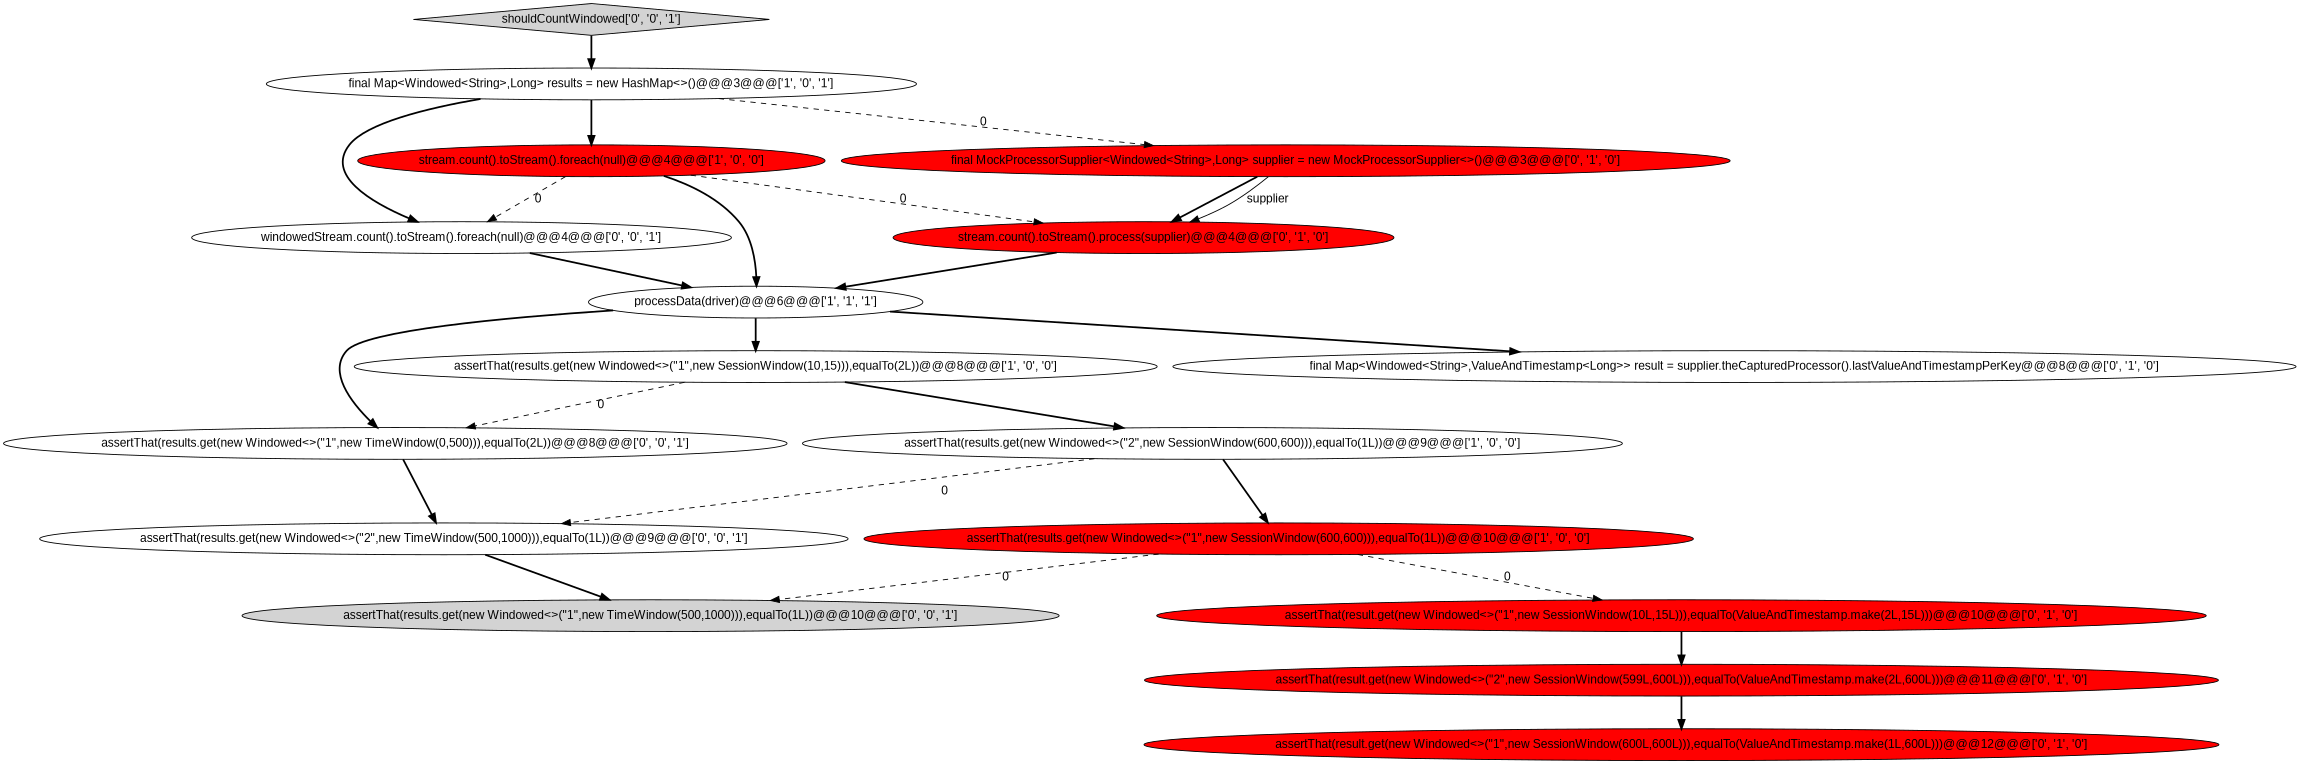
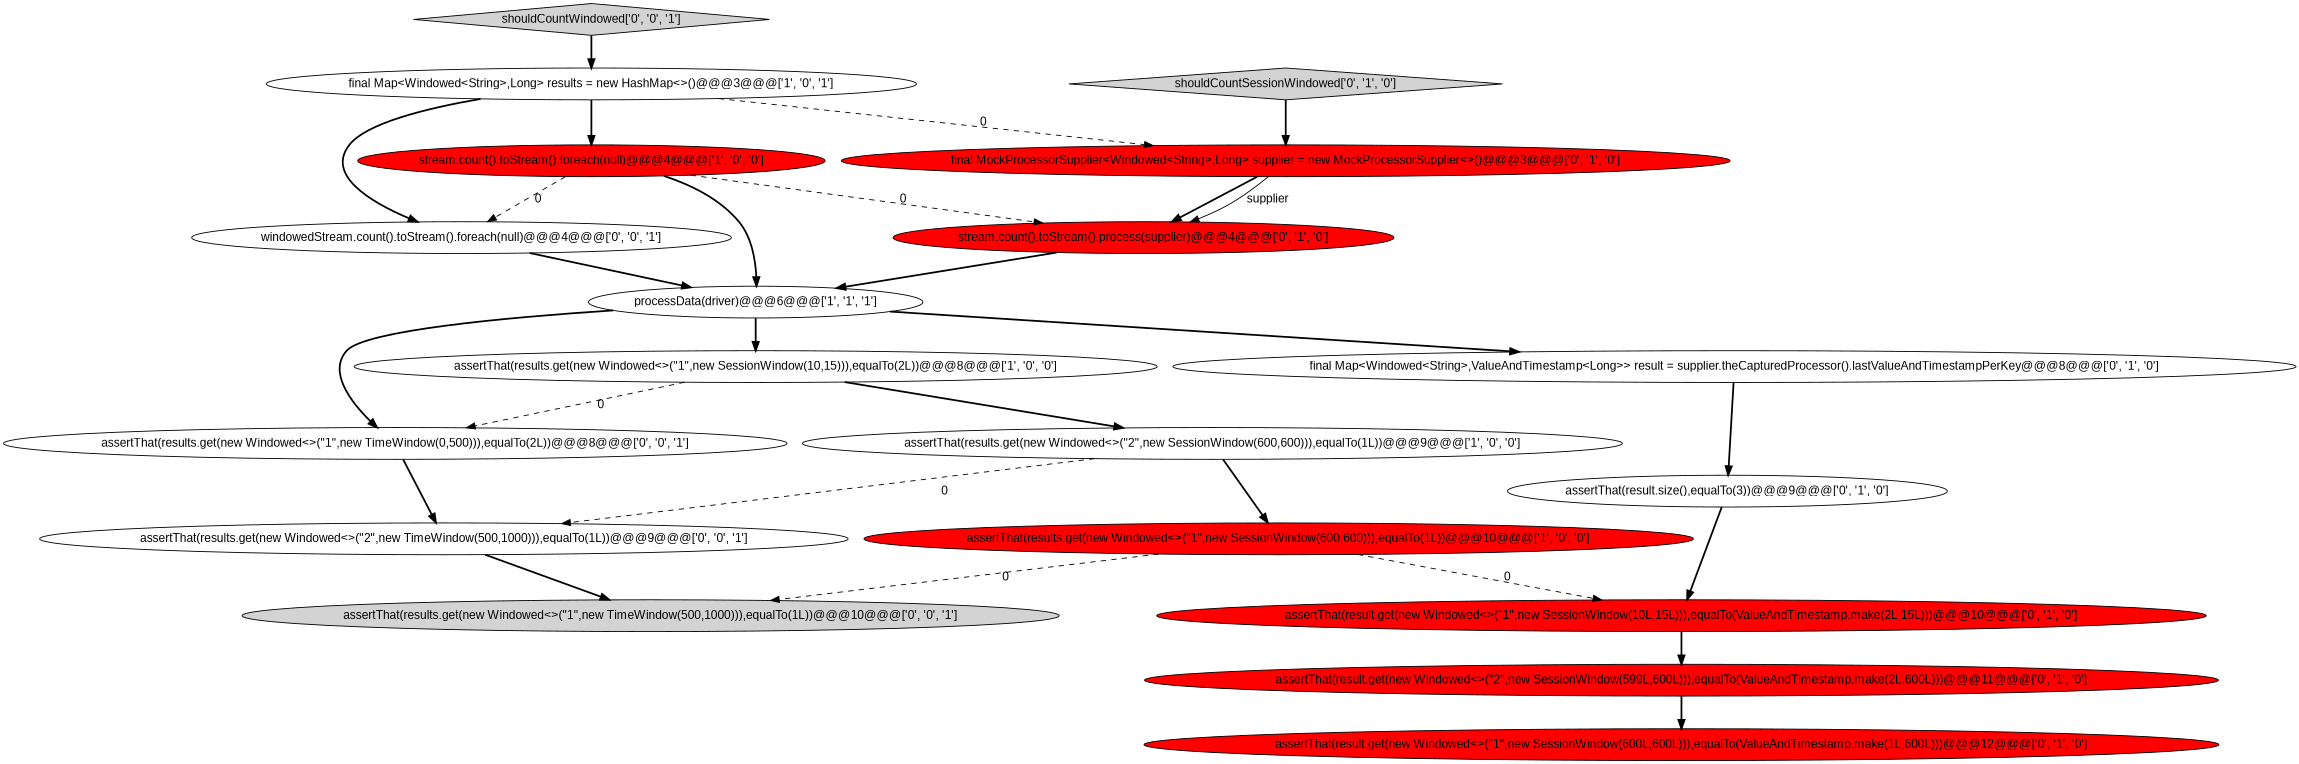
node "shouldCountSessionWindowed['0', '1', '0']": added
node "assertThat(result.size(),equalTo(3))@@@9@@@['0', '1', '0']": added
